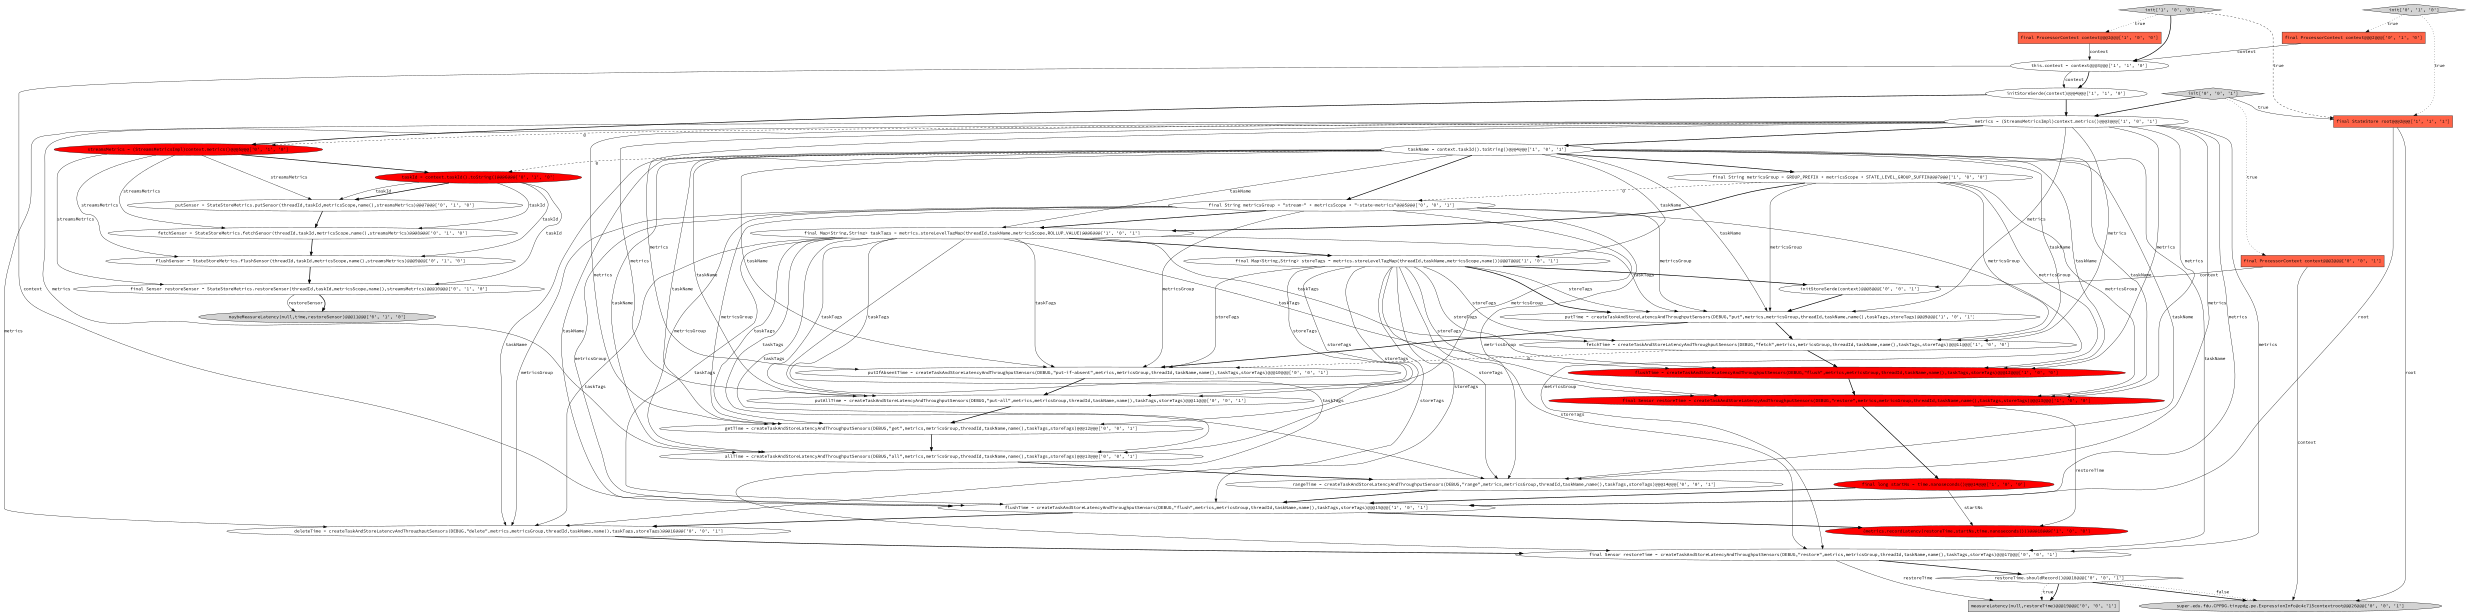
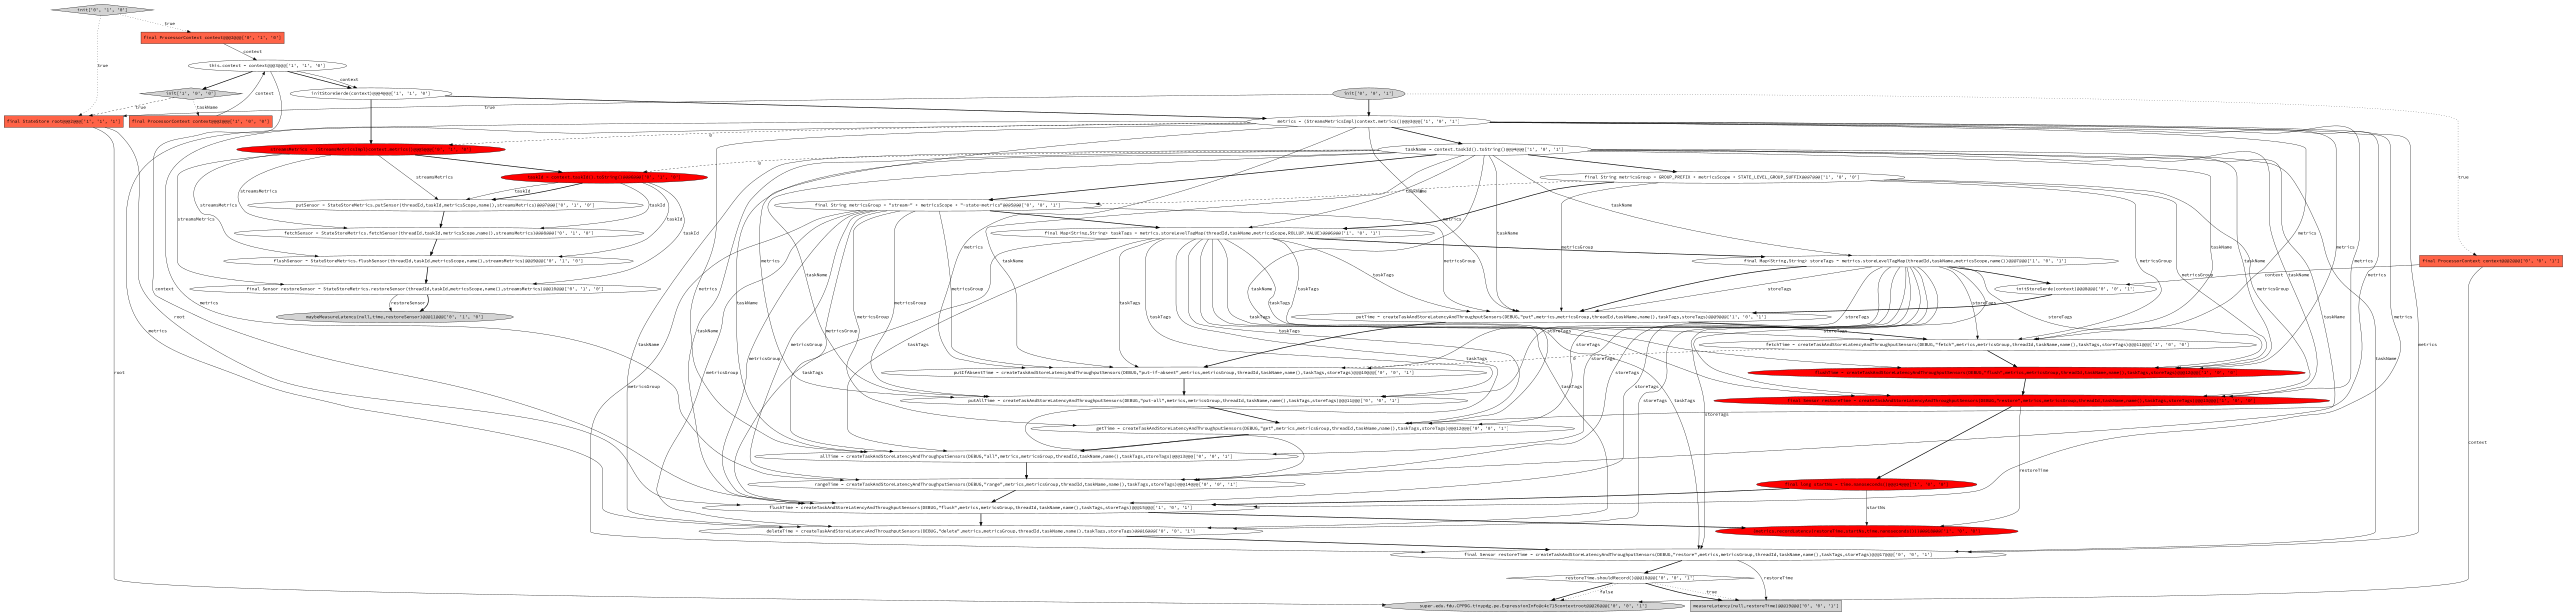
edge "init['1', '0', '0']" -> "final ProcessorContext context@@@2@@@['1', '0', '0']": label "true" -> "taskName"
edge "init['1', '0', '0']" -> "this.context = context@@@3@@@['1', '1', '0']": reversed
node "init['0', '0', '1']": shape diamond -> ellipse
